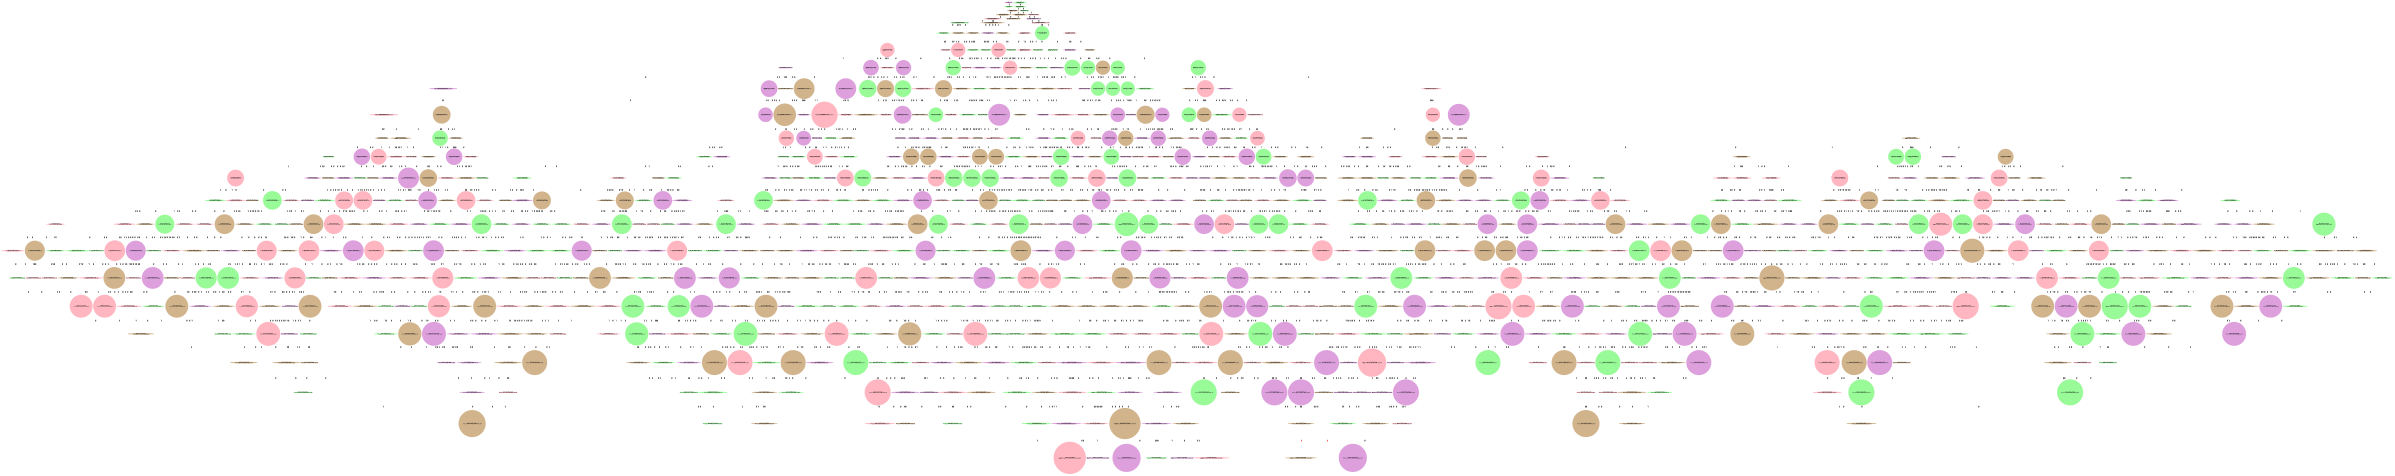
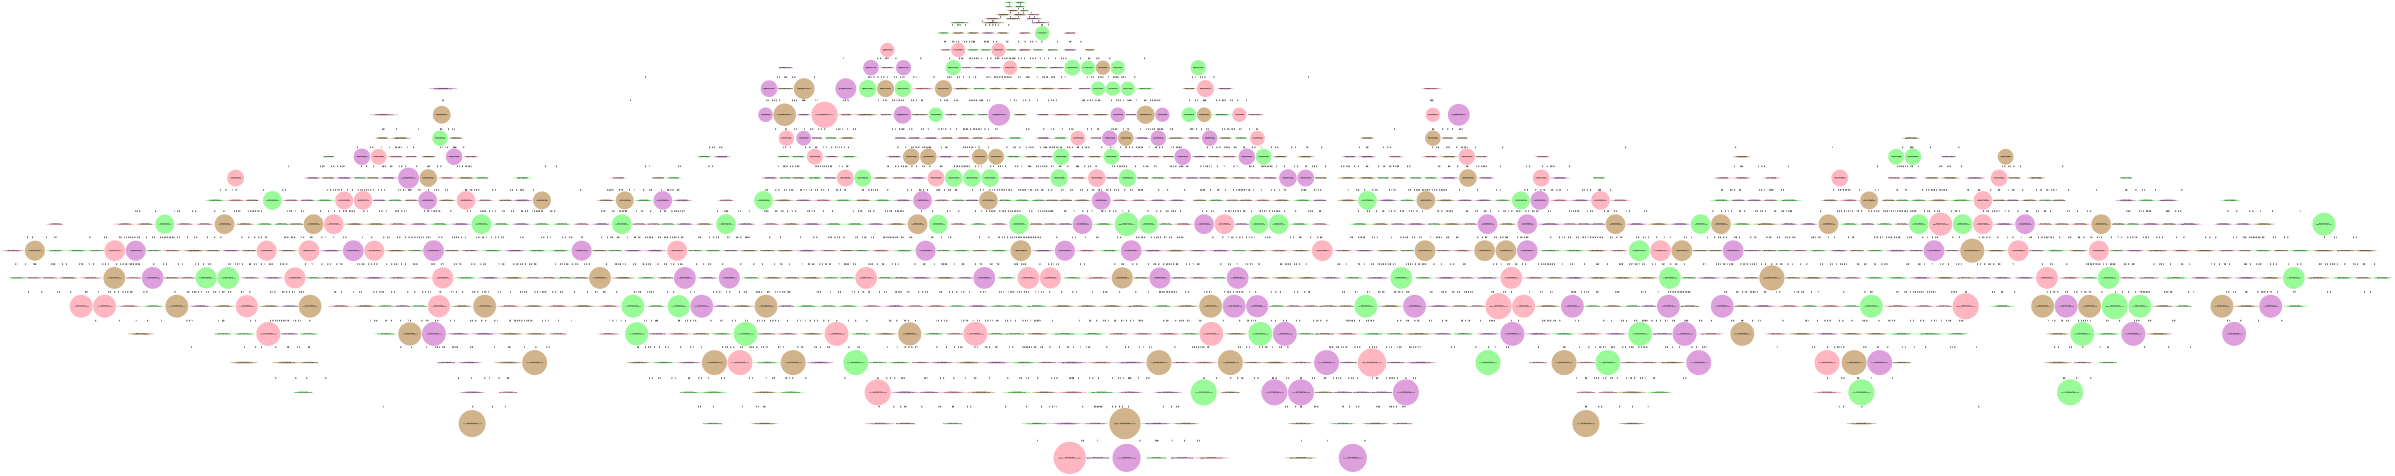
node "S0: [0, 0] [0, 0] [0, 0] [0, 0] {}{}": fillcolor plum -> palegreen
